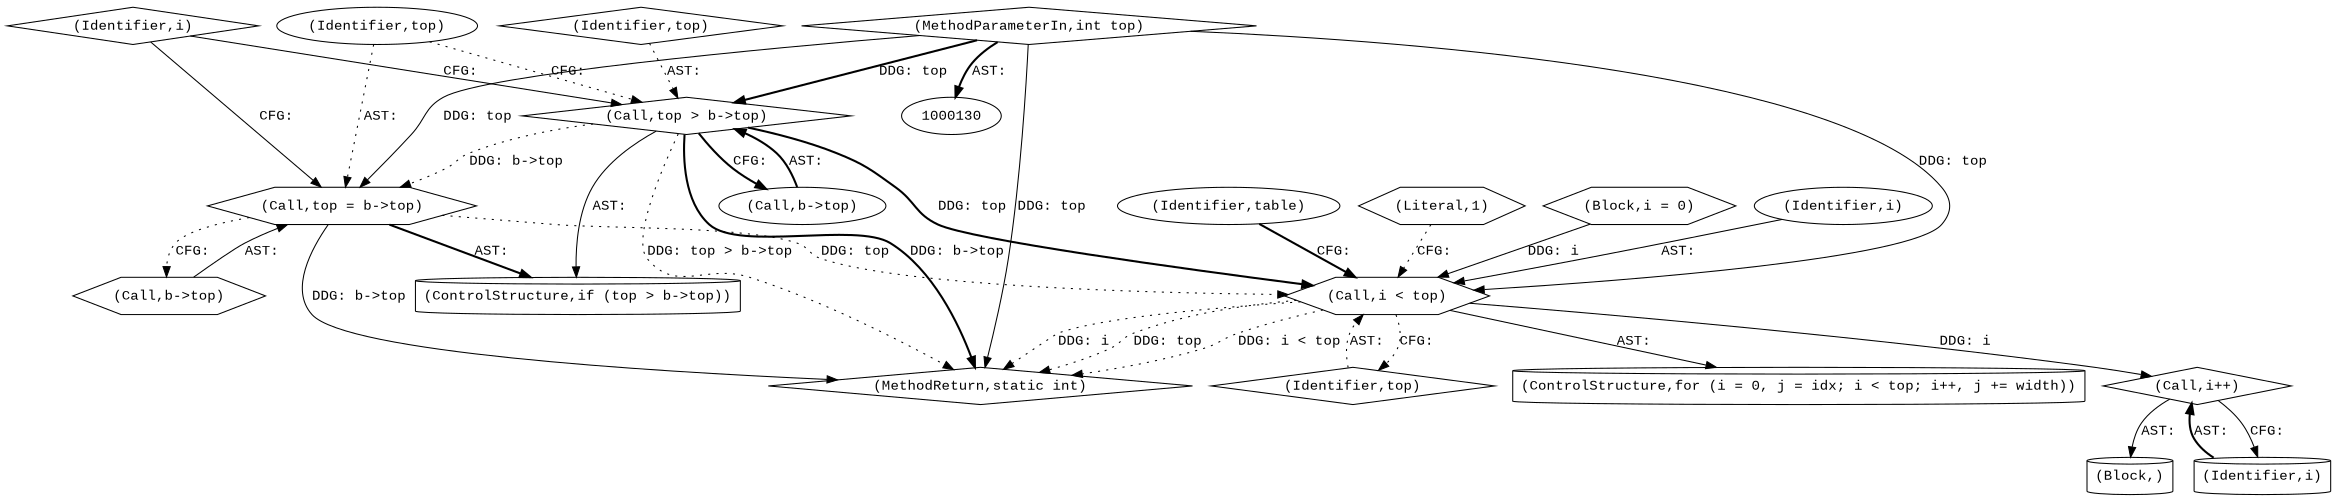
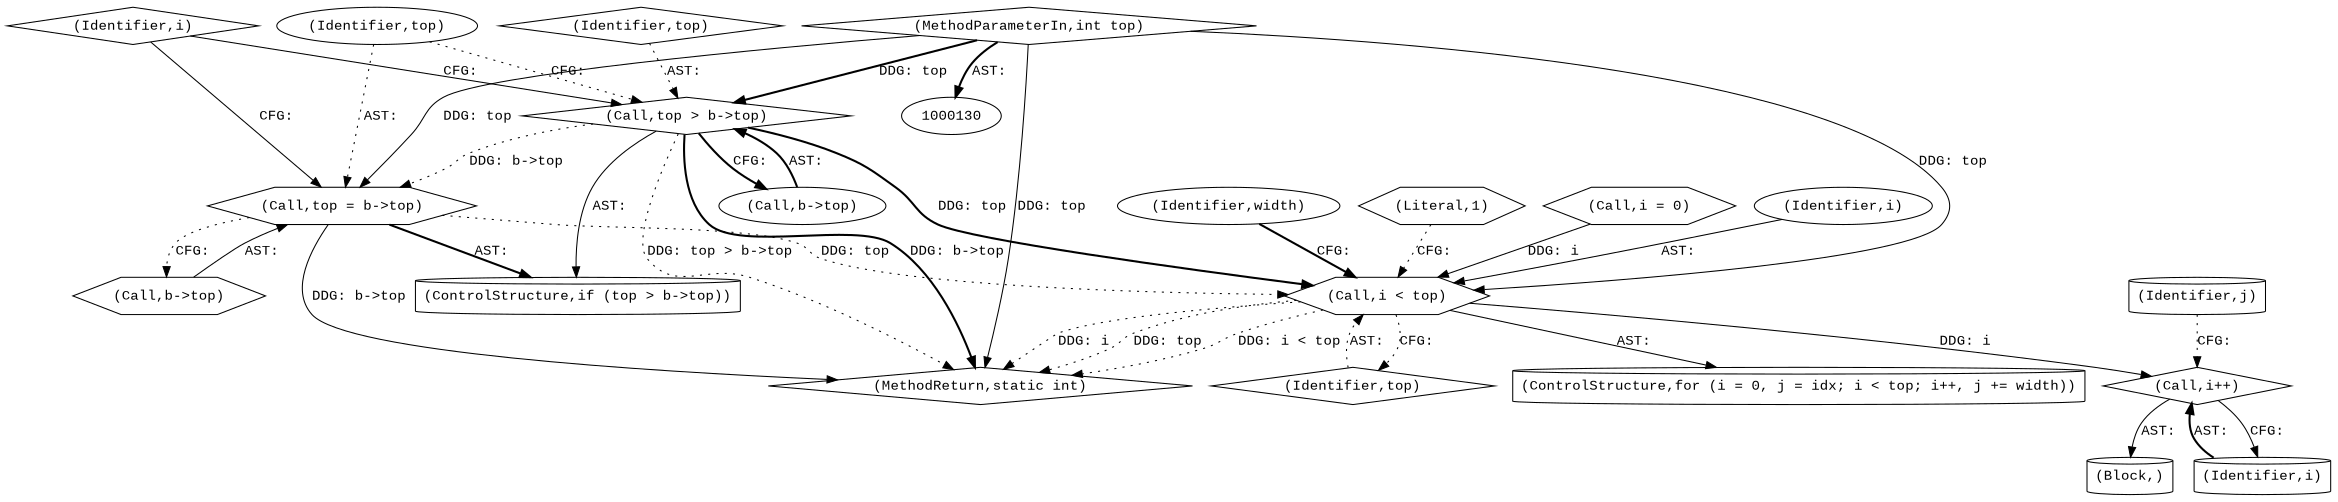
node "(Identifier,table)": label "(Identifier,table)" -> "(Identifier,width)"
node "(Block,i = 0)": label "(Block,i = 0)" -> "(Call,i = 0)"
node "(Identifier,j)": added
